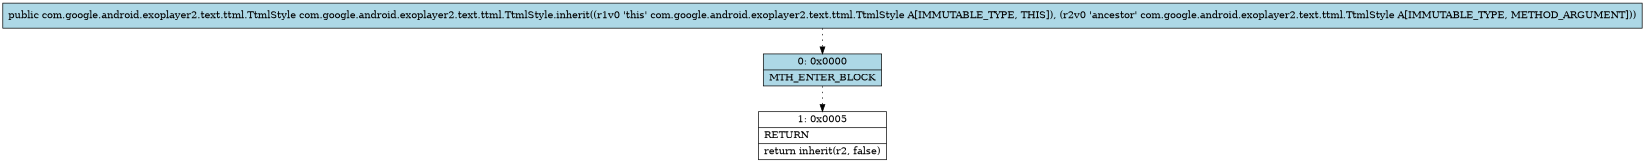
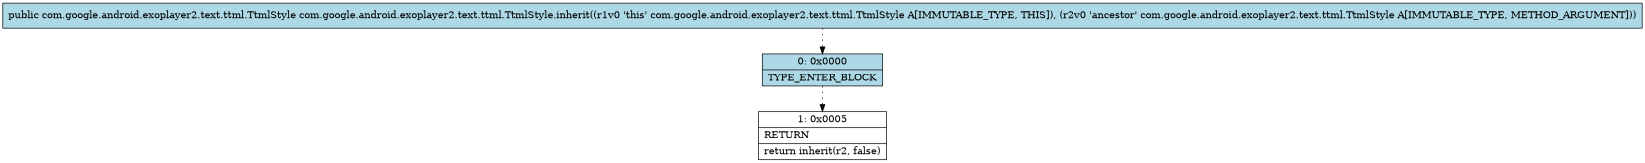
node "0: 0x0000": text "MTH_ENTER_BLOCK" -> "TYPE_ENTER_BLOCK"
